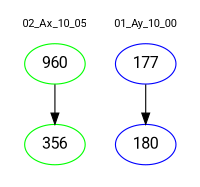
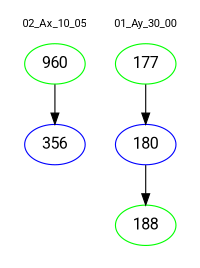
cluster "01_Ay_10_00": label "01_Ay_10_00" -> "01_Ay_30_00"
node "177": color blue -> green
node "356": color green -> blue
node "188": added
